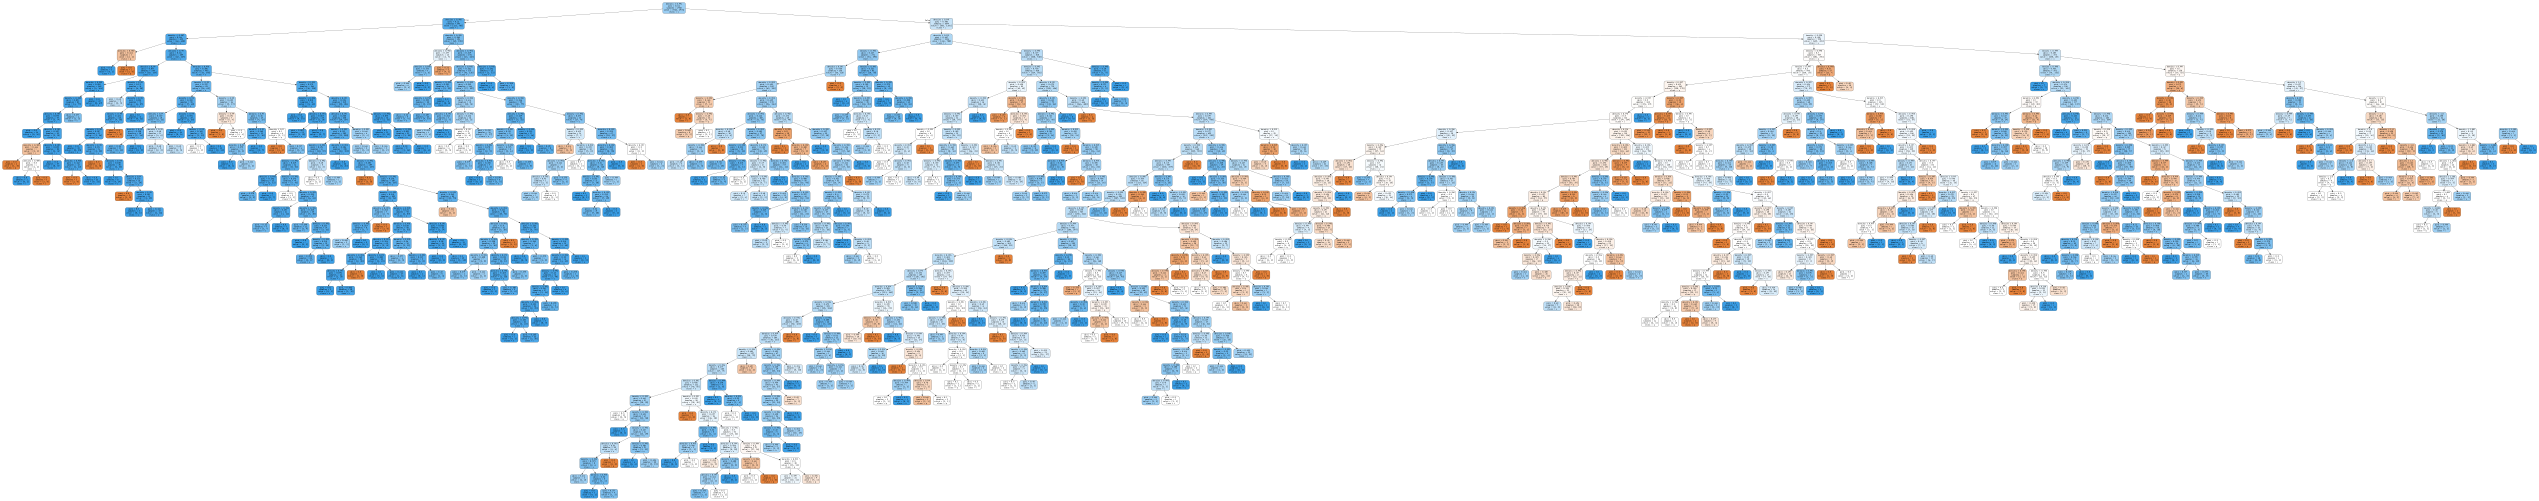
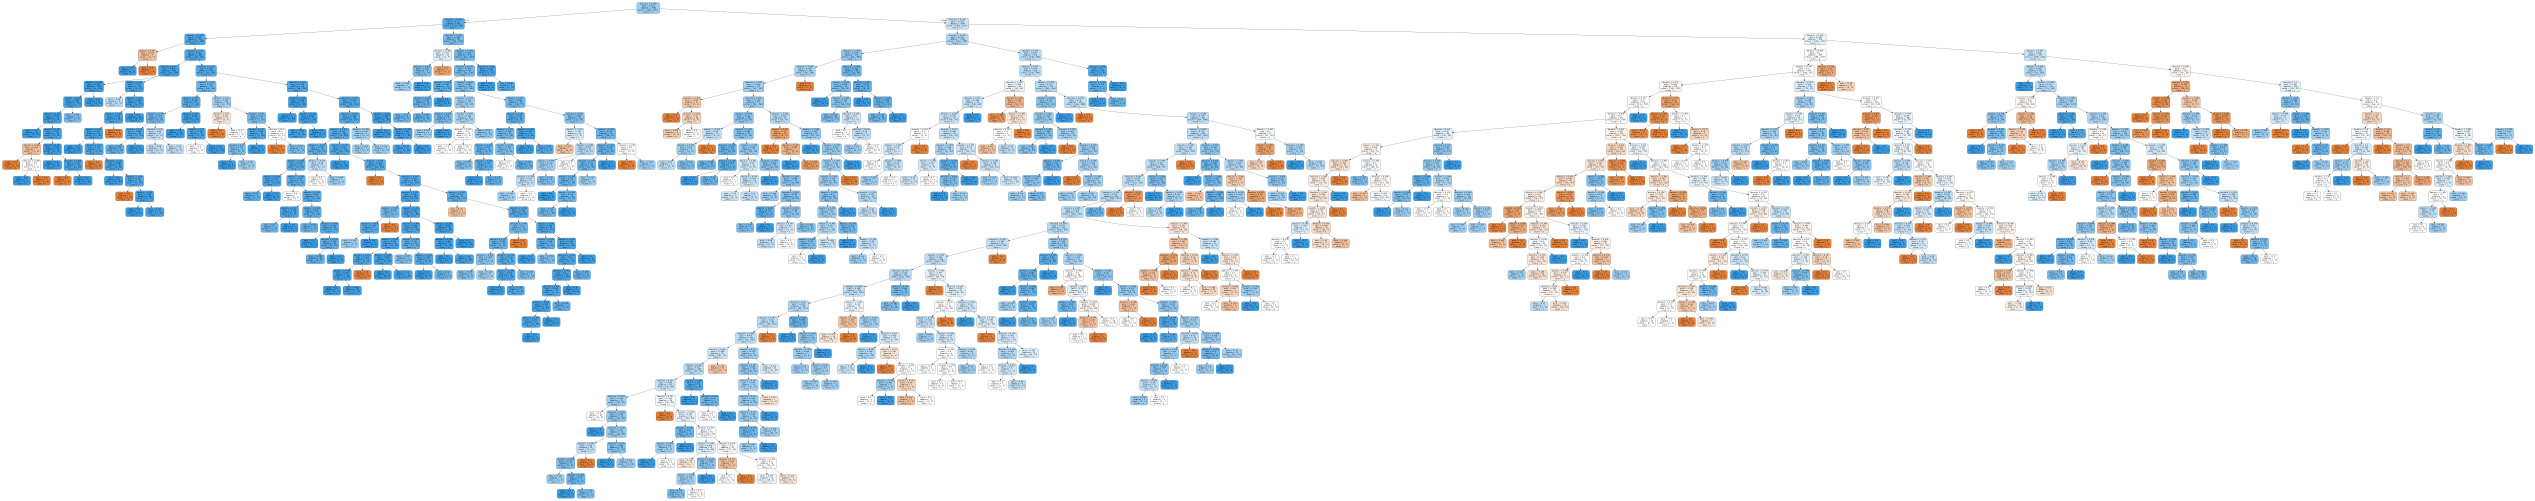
node "gini = 0.165": removed
